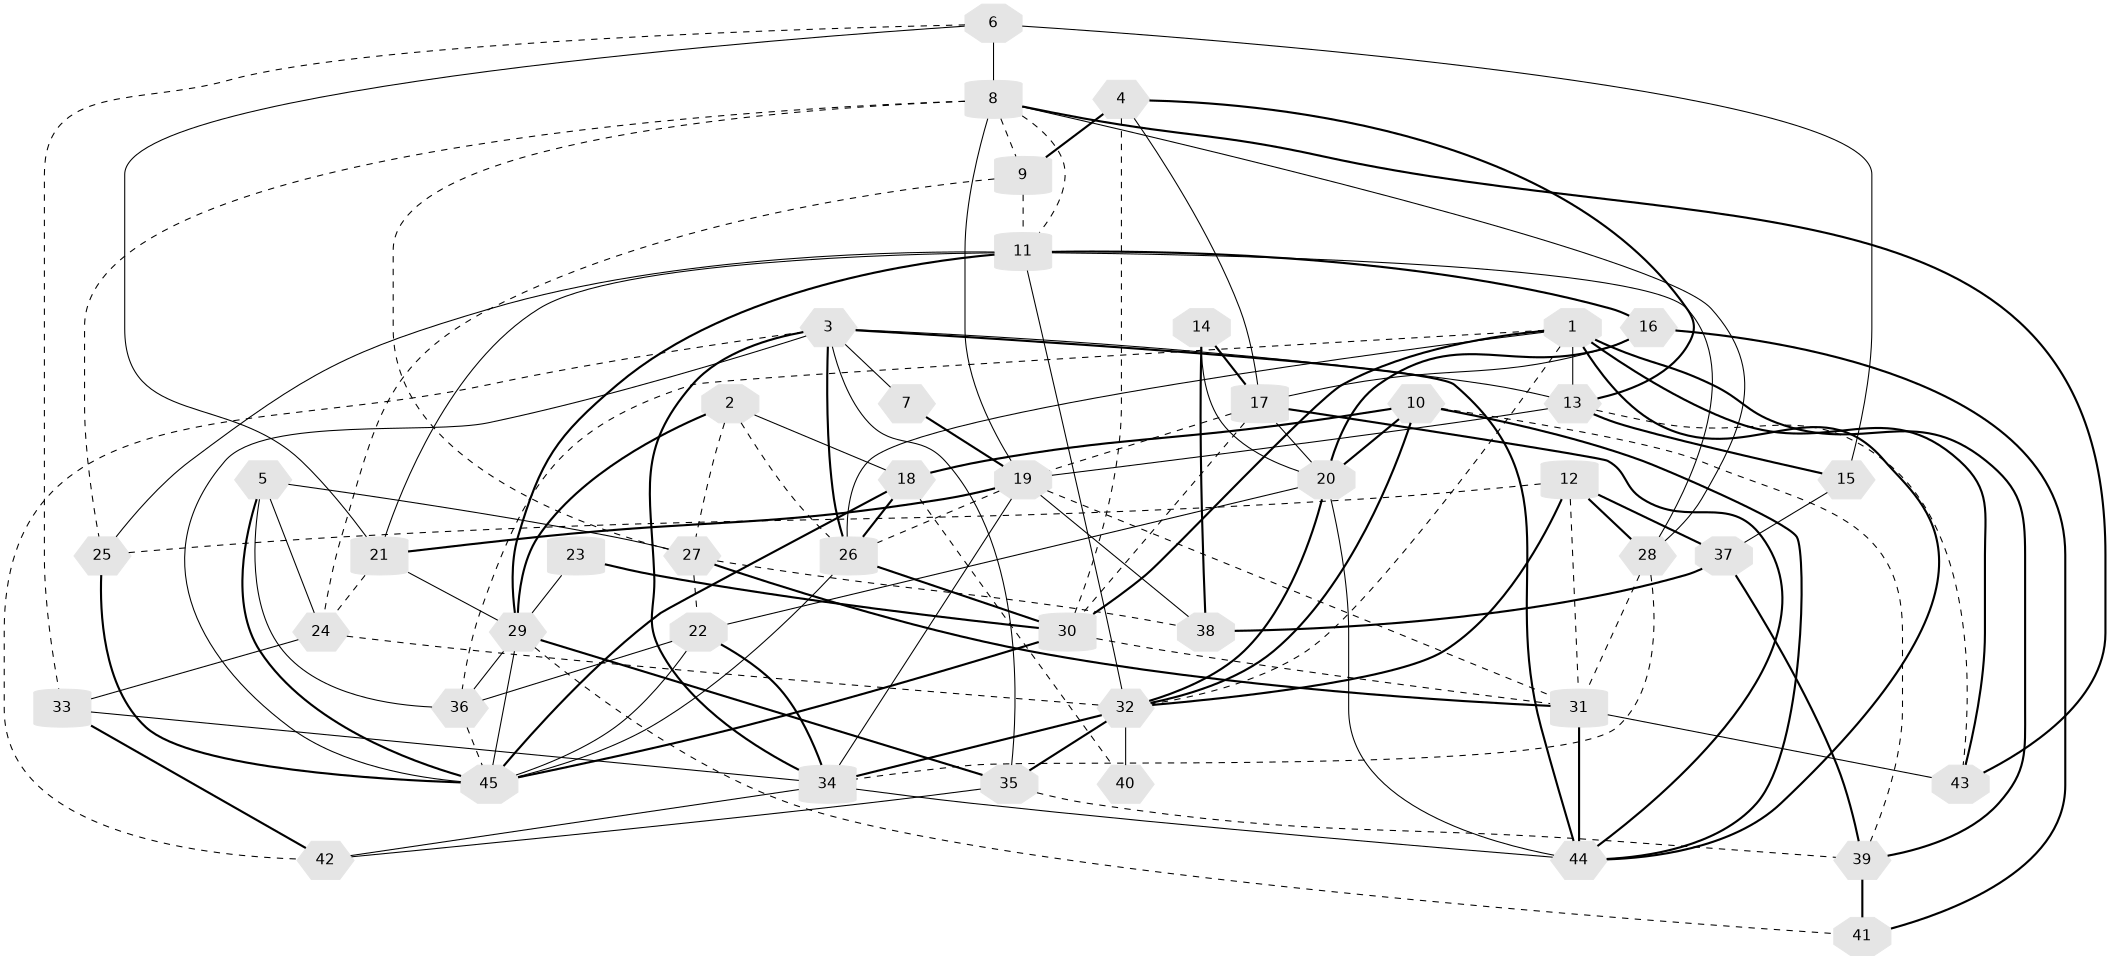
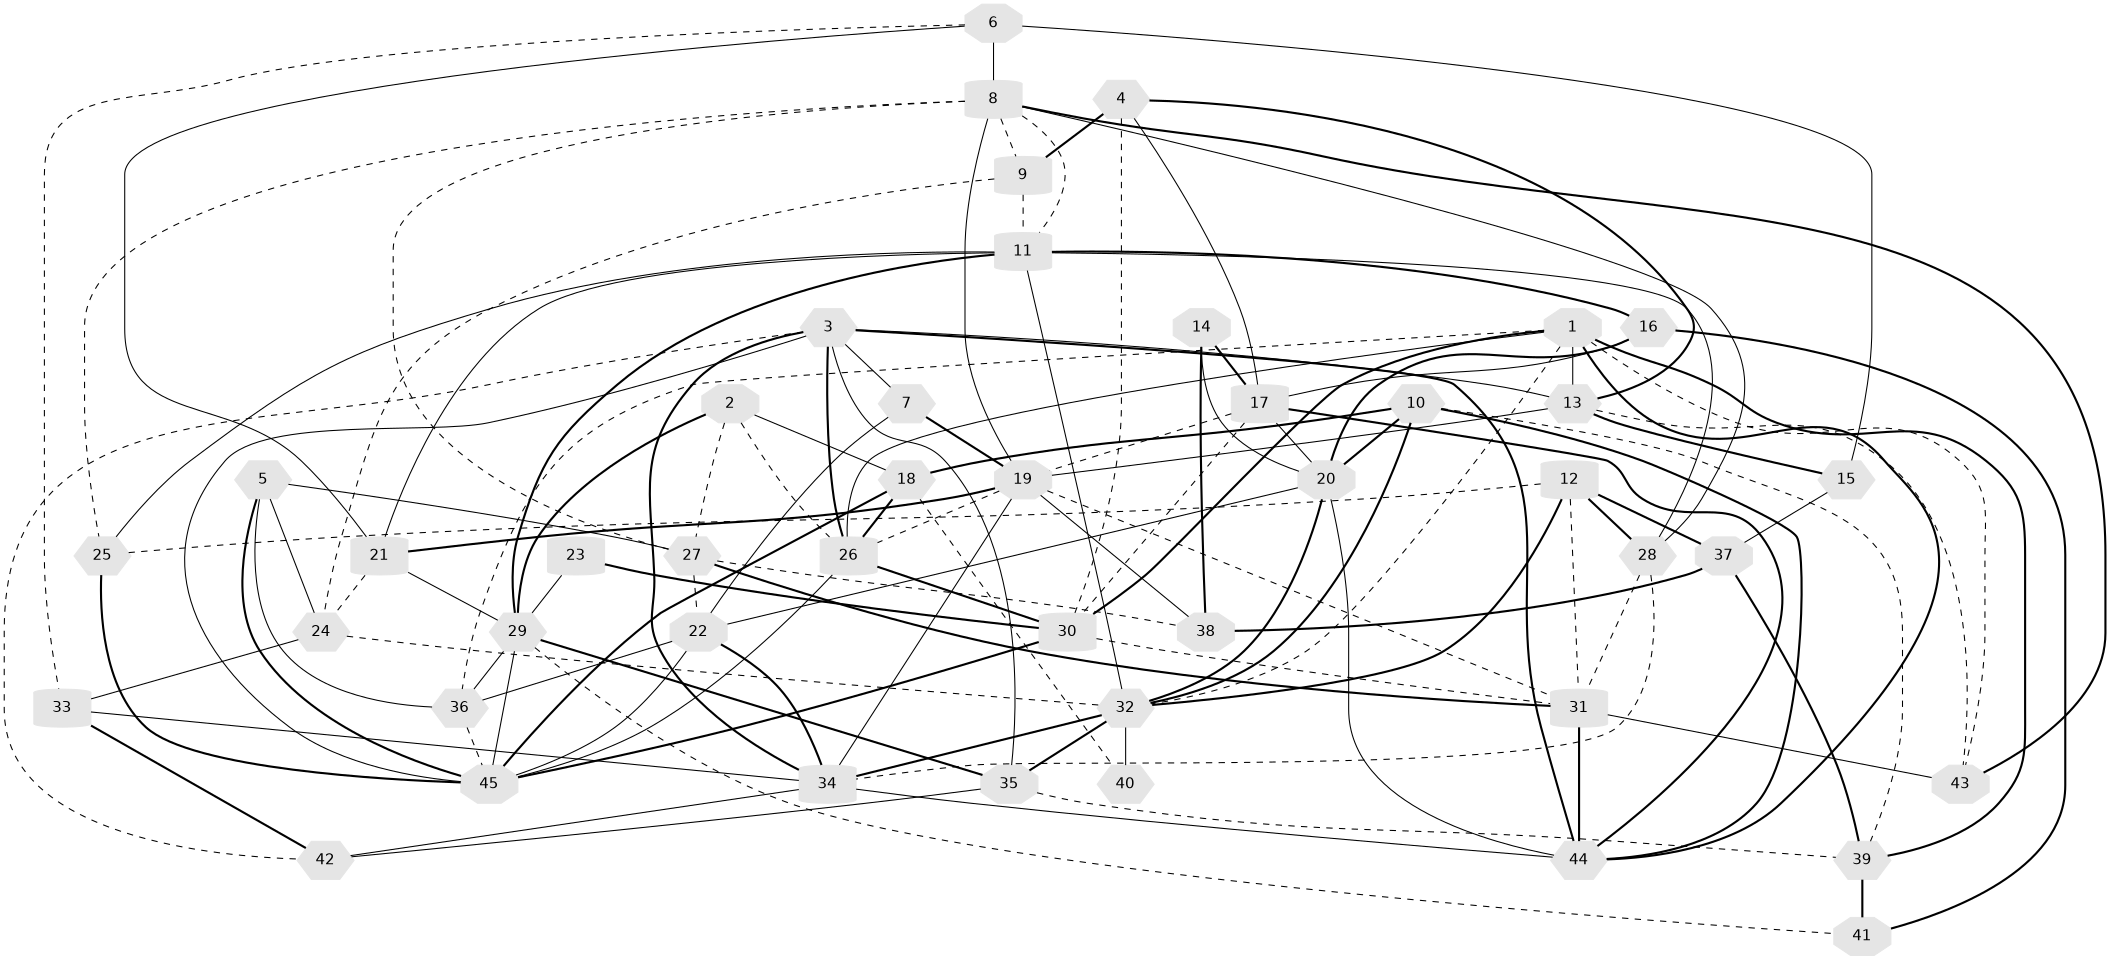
edge "1" -- "43": style bold -> dashed
edge "7" -- "22": added
